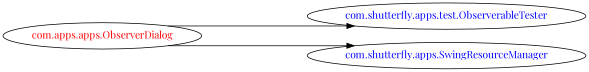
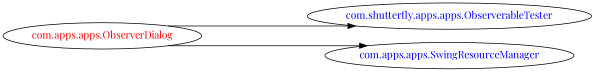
node "com.shutterfly.apps.test.ObserverableTester": label "com.shutterfly.apps.test.ObserverableTester" -> "com.shutterfly.apps.apps.ObserverableTester"
node "com.shutterfly.apps.SwingResourceManager": label "com.shutterfly.apps.SwingResourceManager" -> "com.apps.apps.SwingResourceManager"
